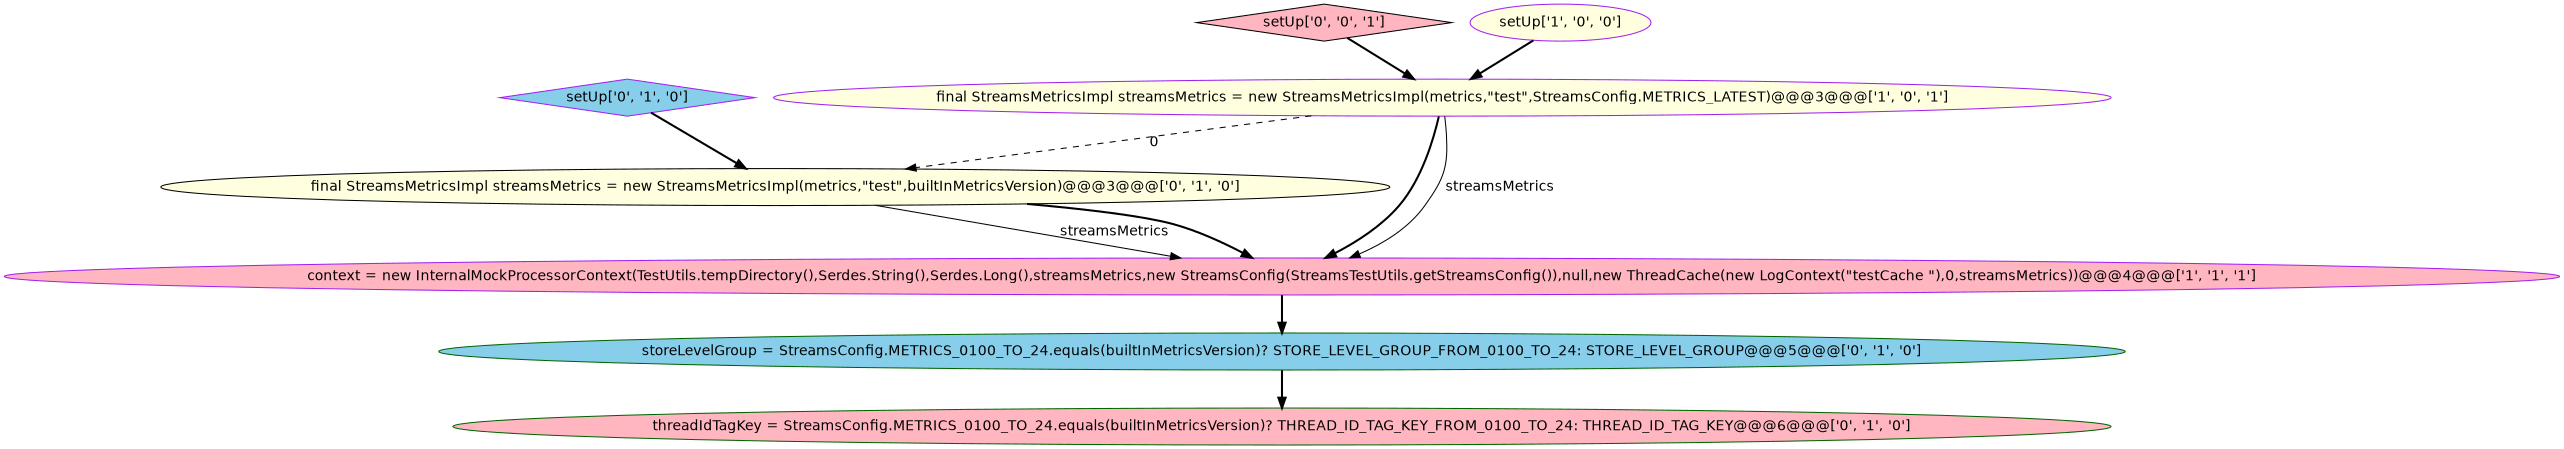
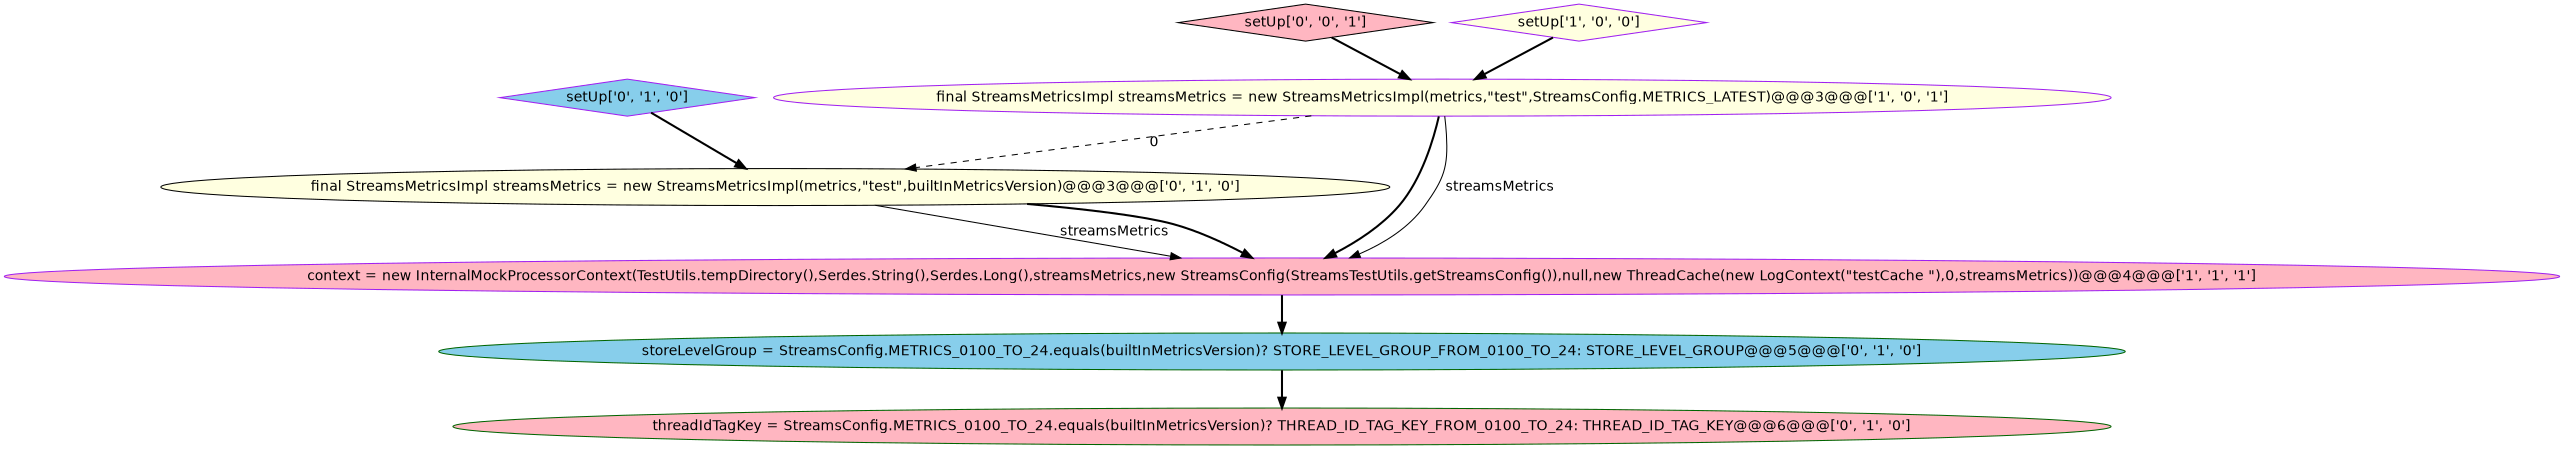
node "setUp['1', '0', '0']": shape ellipse -> diamond
